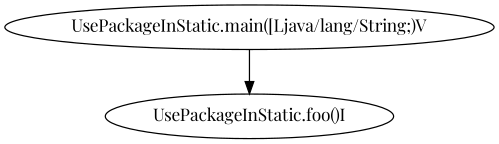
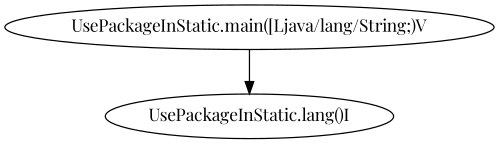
node "UsePackageInStatic.foo()I": label "UsePackageInStatic.foo()I" -> "UsePackageInStatic.lang()I"
